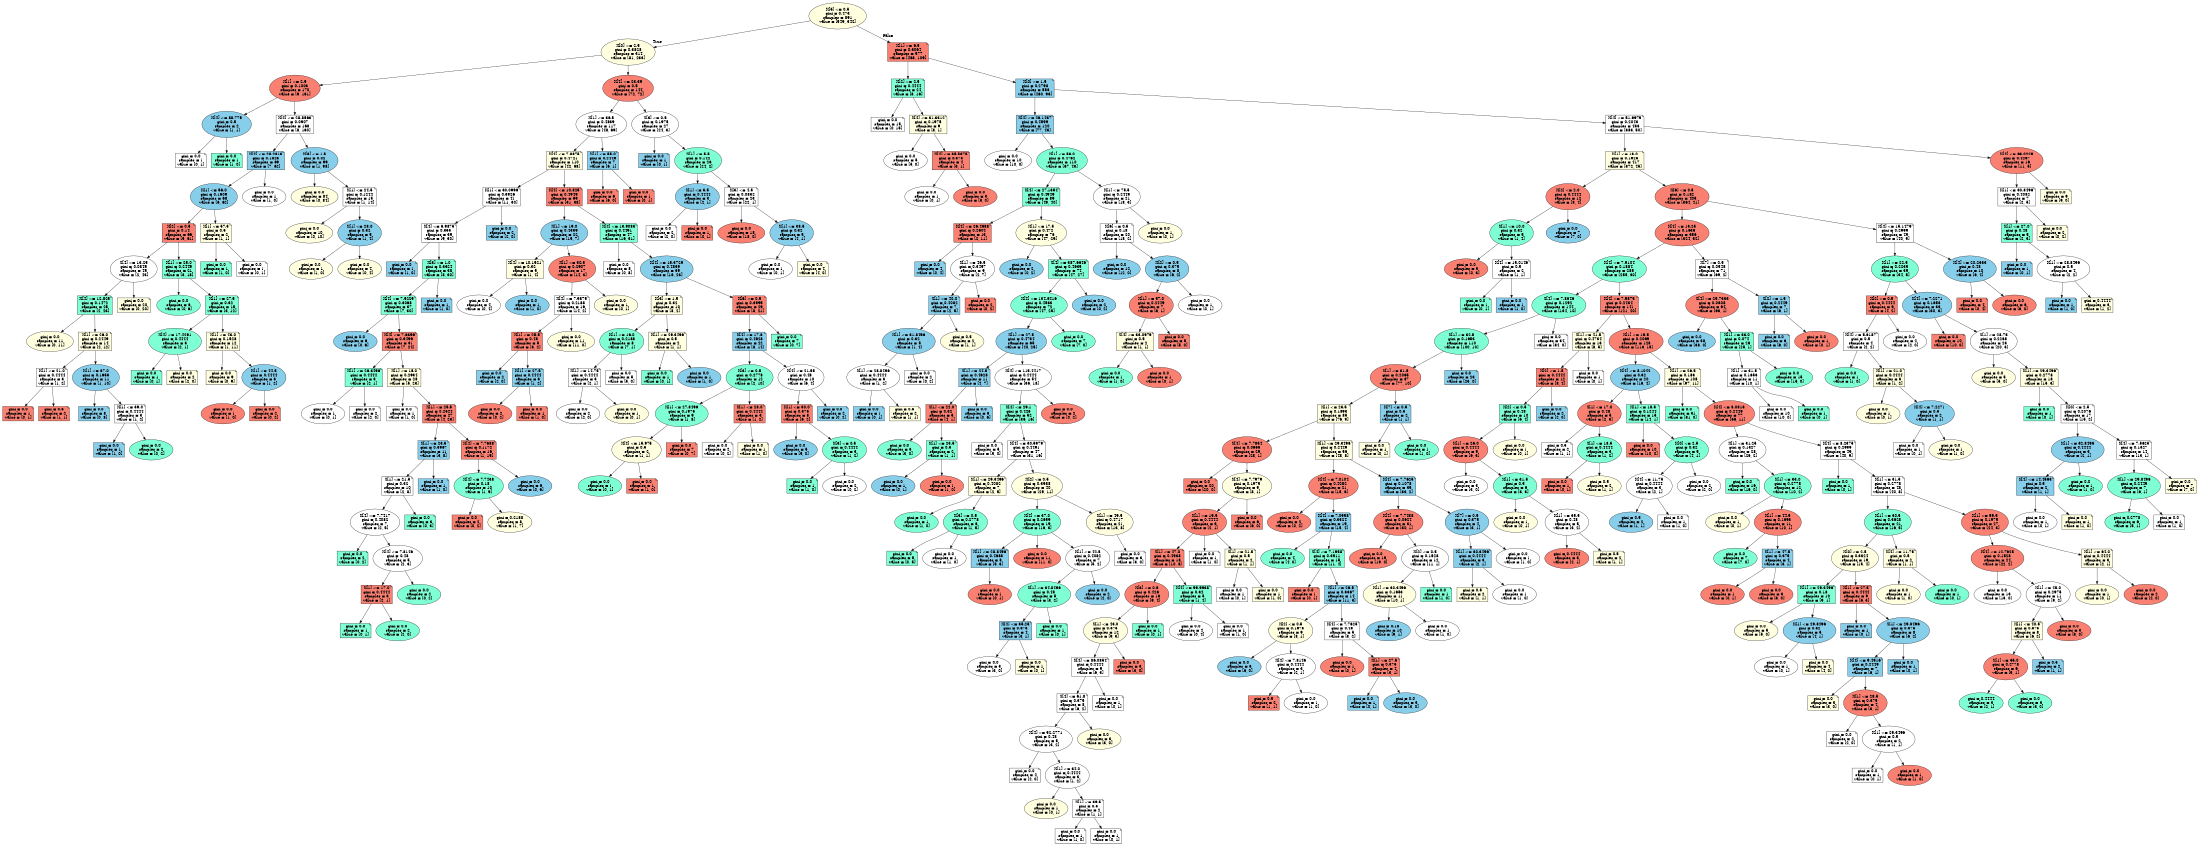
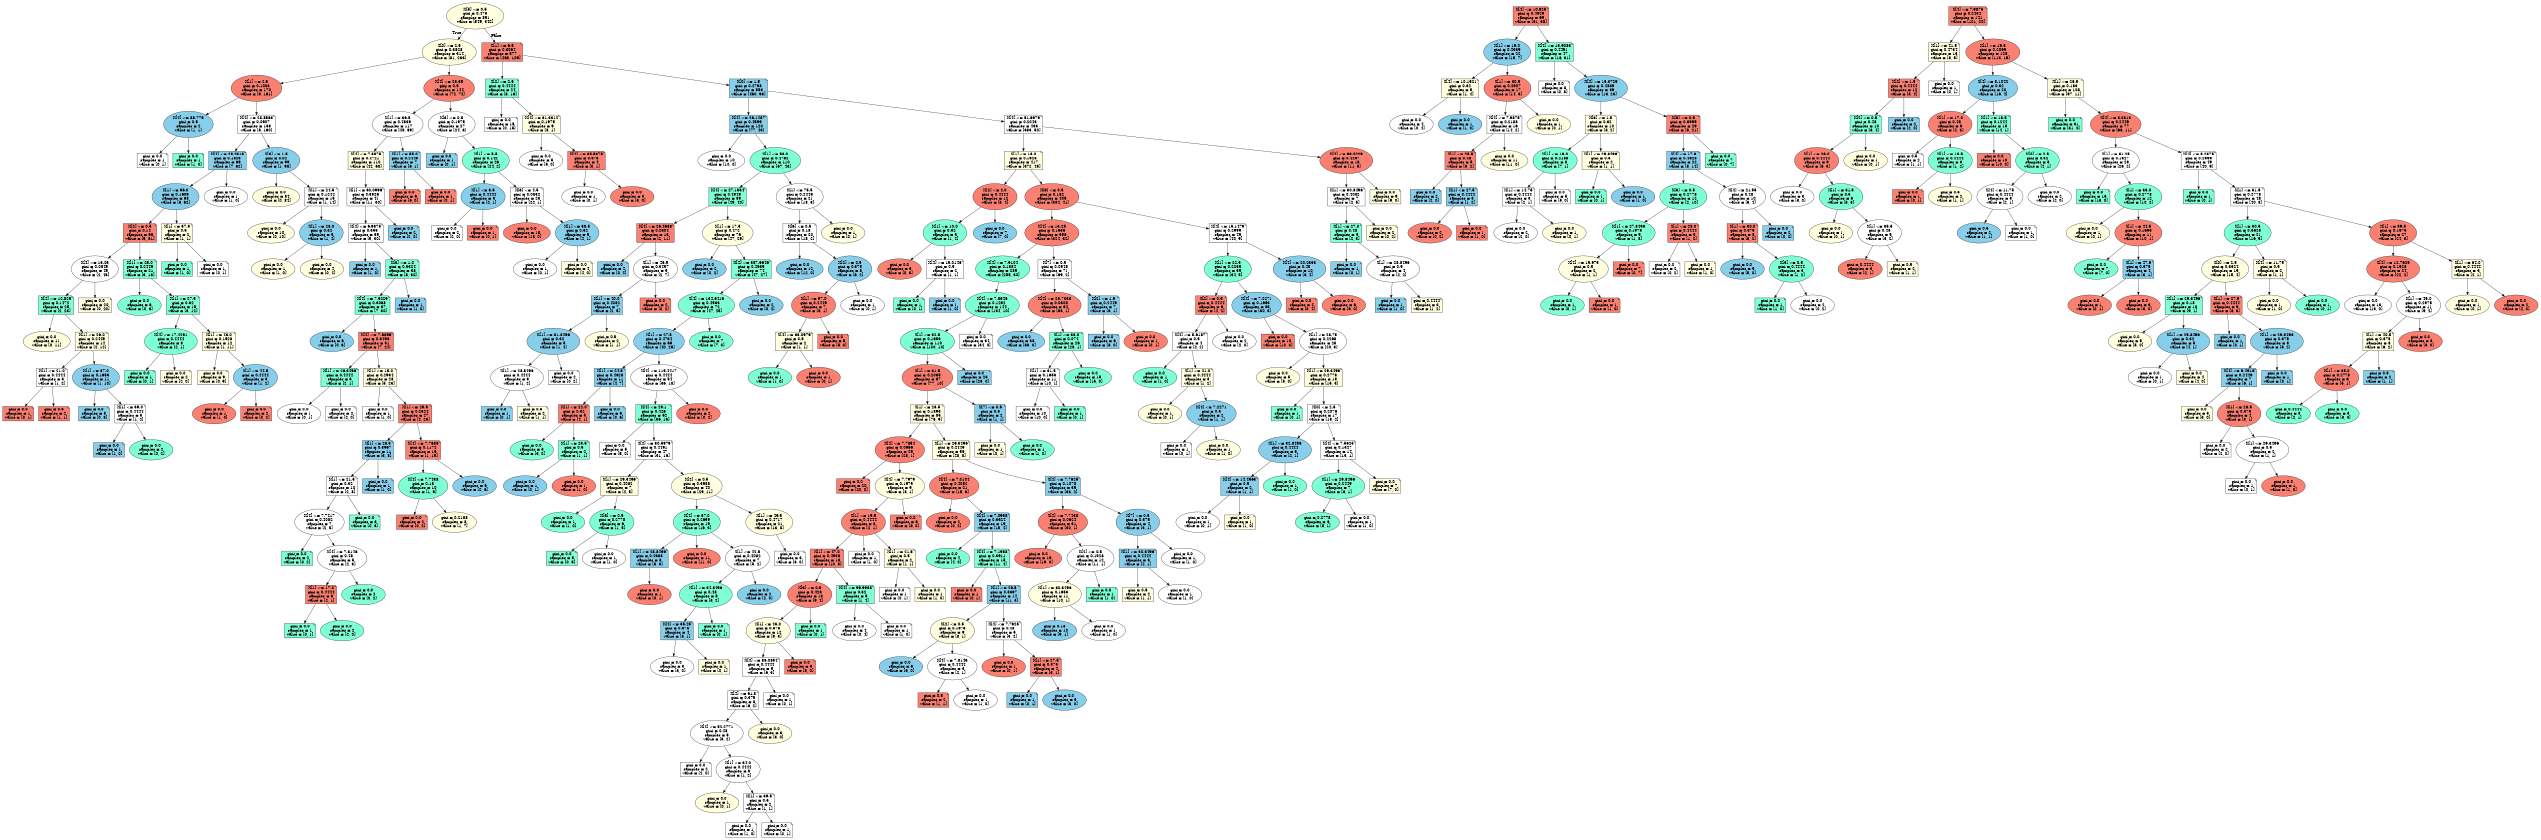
edge "X[4] <= 7.8875 gini = 0.4721 samples = 110 value = [42, 68]" -> "X[4] <= 10.825 gini = 0.4949 samples = 69 value = [31, 38]": removed
edge "X[4] <= 7.9104 gini = 0.1884 samples = 285 value = [255, 30]" -> "X[4] <= 7.9875 gini = 0.2434 samples = 141 value = [121, 20]": removed
